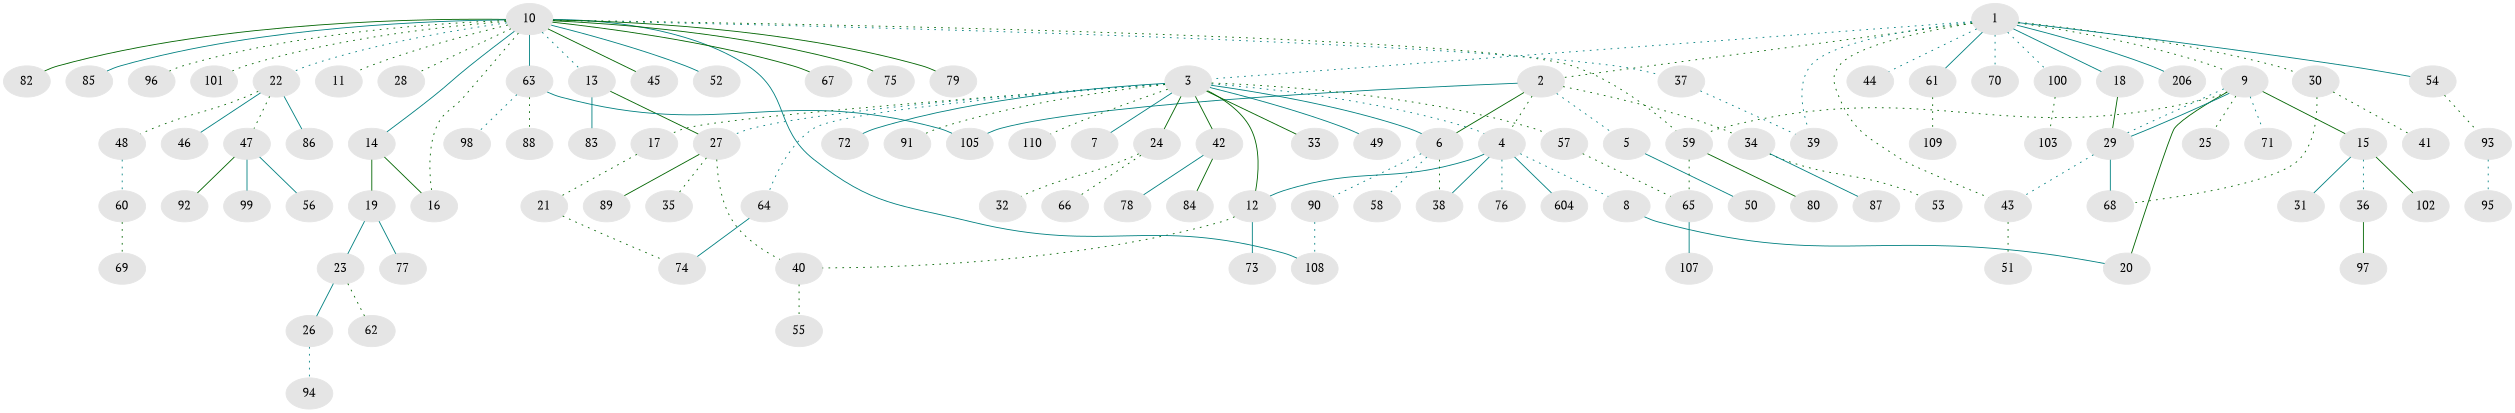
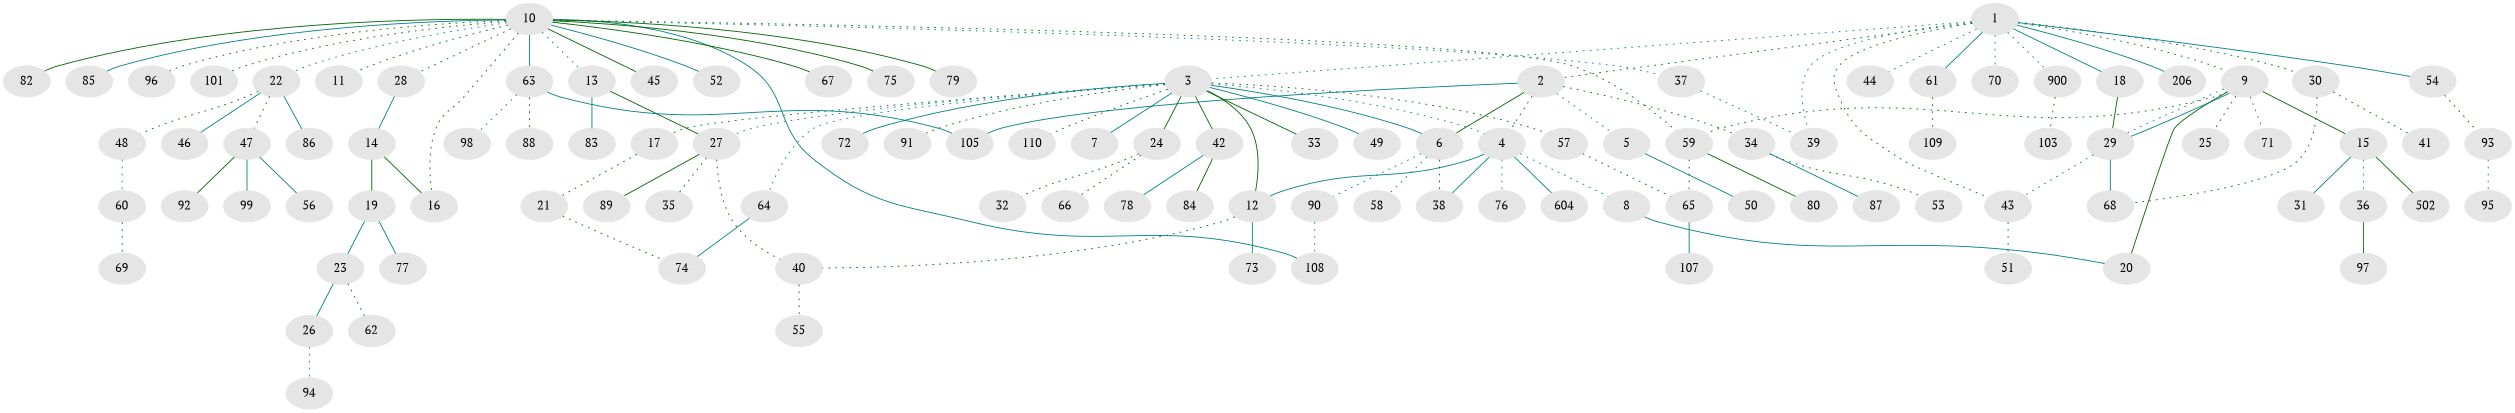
node "100": label "100" -> "900"
edge "10" -- "14": now "28" -- "14"
node "102": label "102" -> "502"
